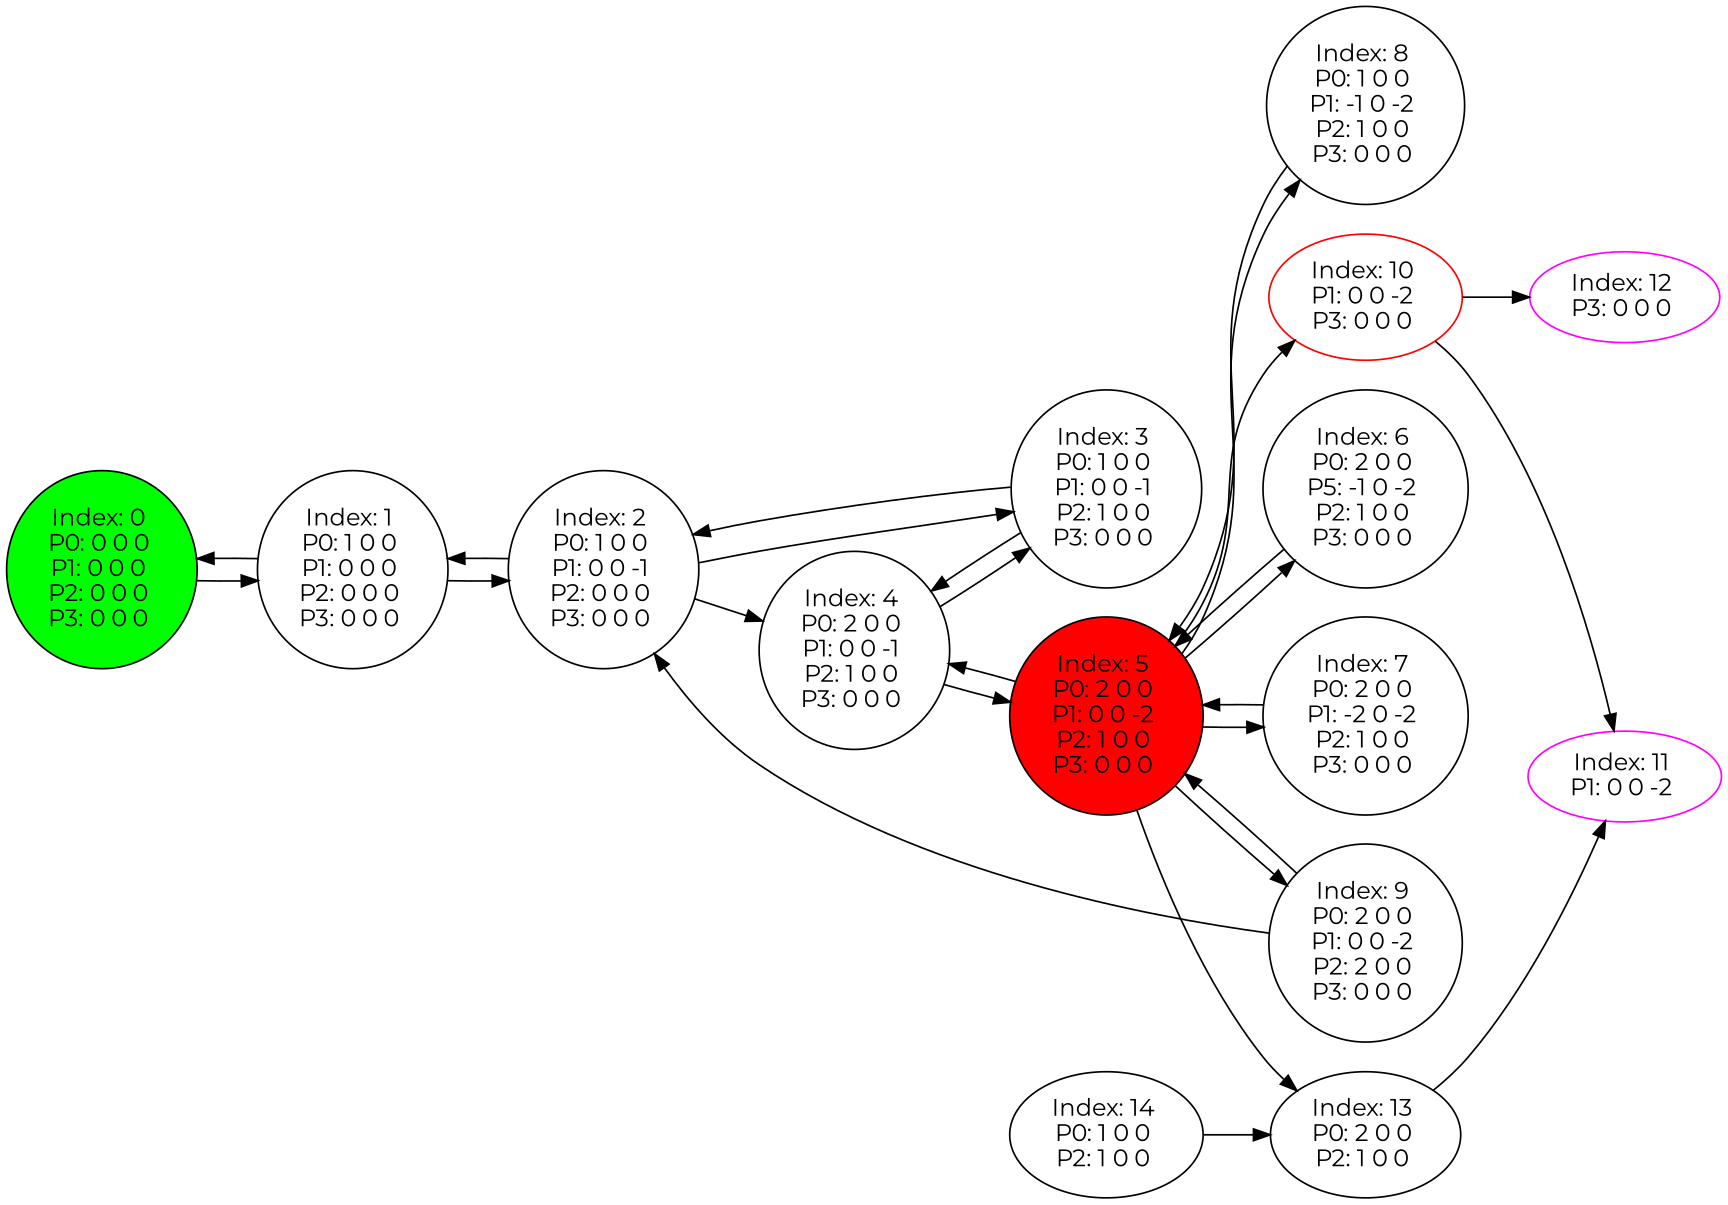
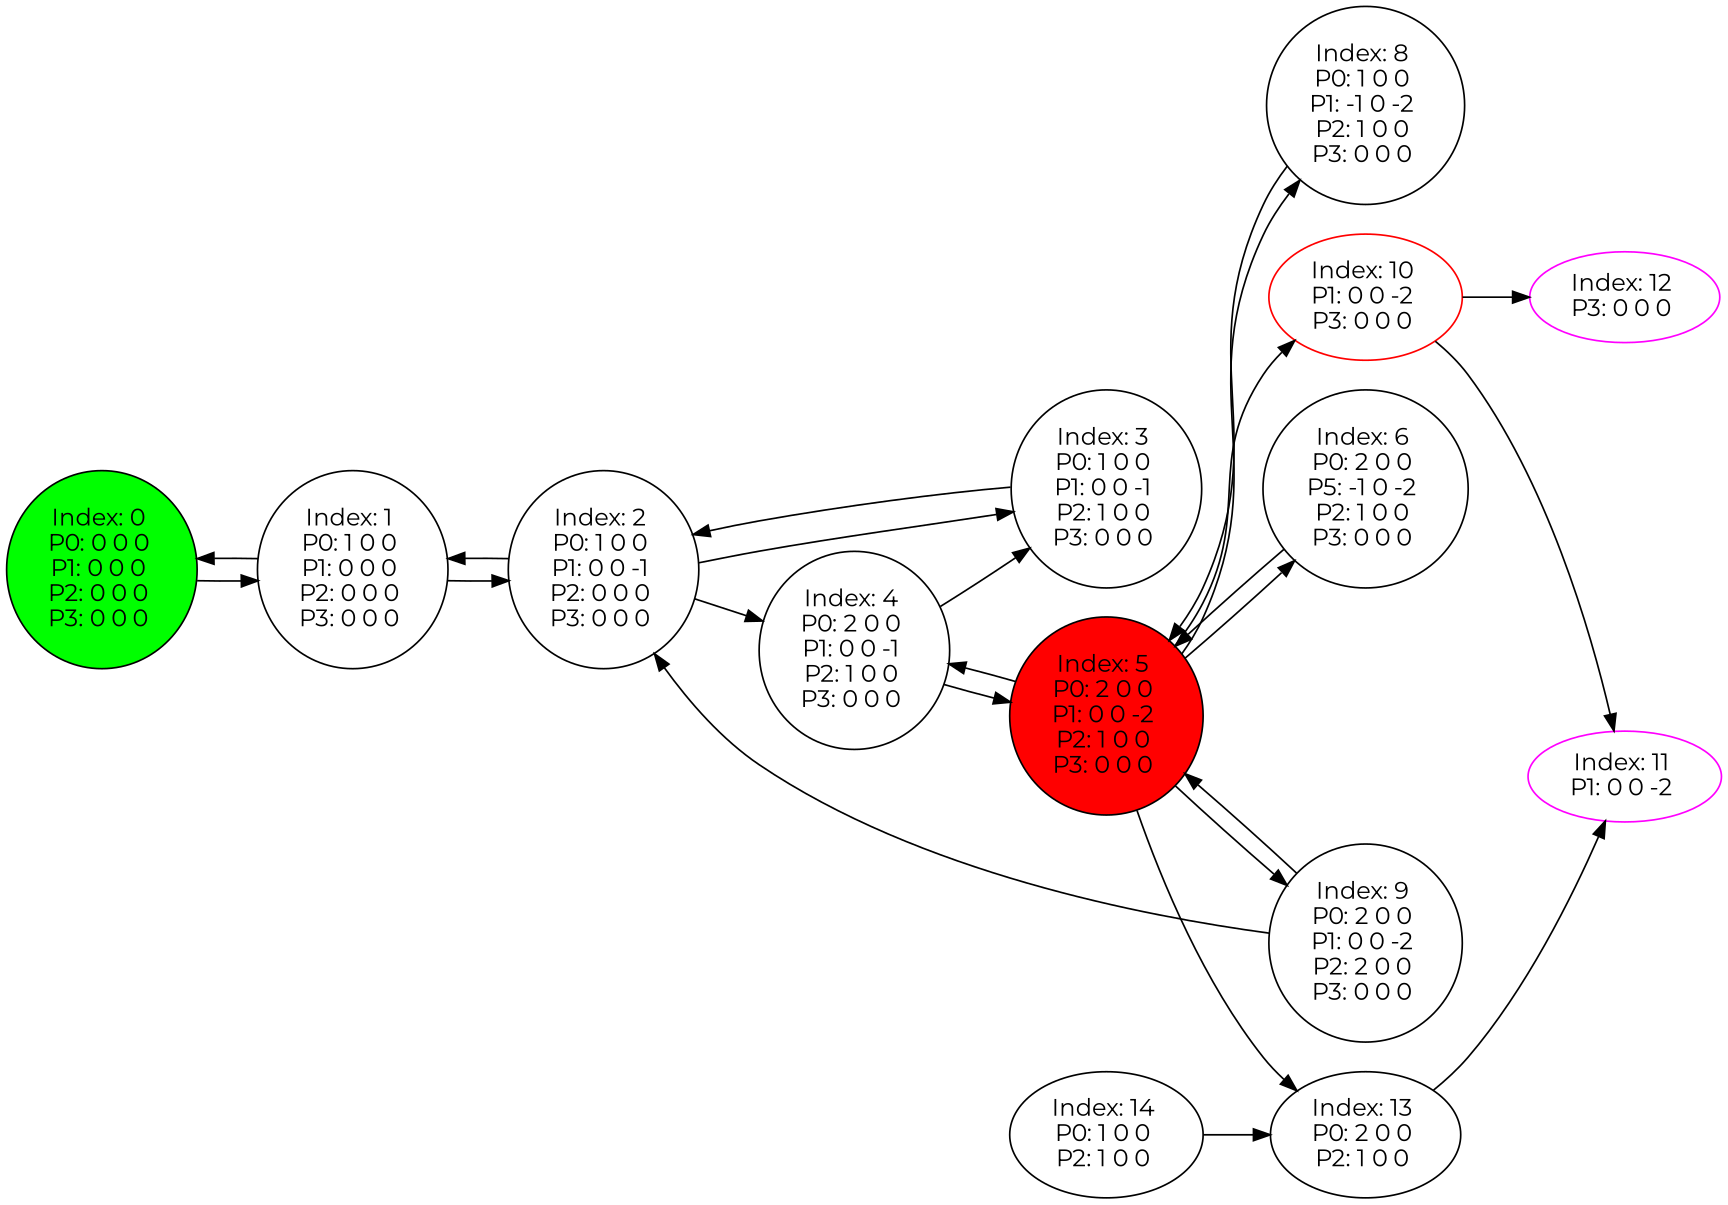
edge "Index: 3 P0: 1 0 0 P1: 0 0 -1 P2: 1 0 0 P3: 0 0 0" -> "Index: 4 P0: 2 0 0 P1: 0 0 -1 P2: 1 0 0 P3: 0 0 0": removed
node "Index: 7 P0: 2 0 0 P1: -2 0 -2 P2: 1 0 0 P3: 0 0 0": removed
